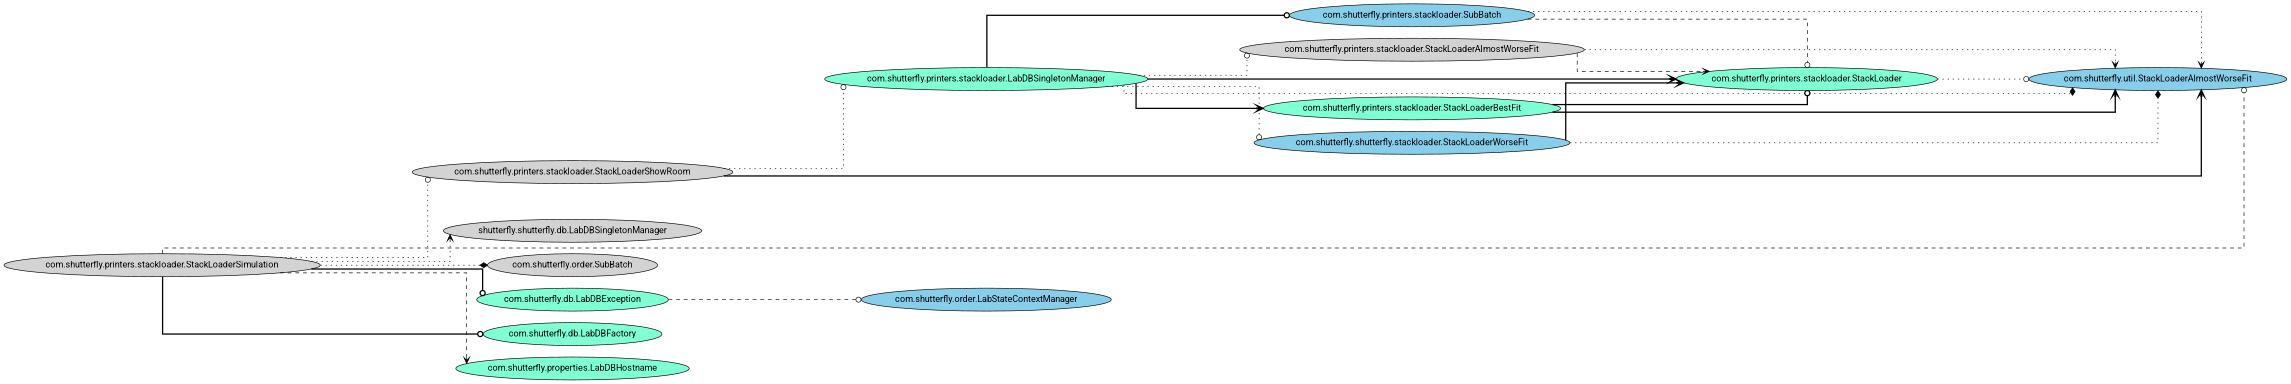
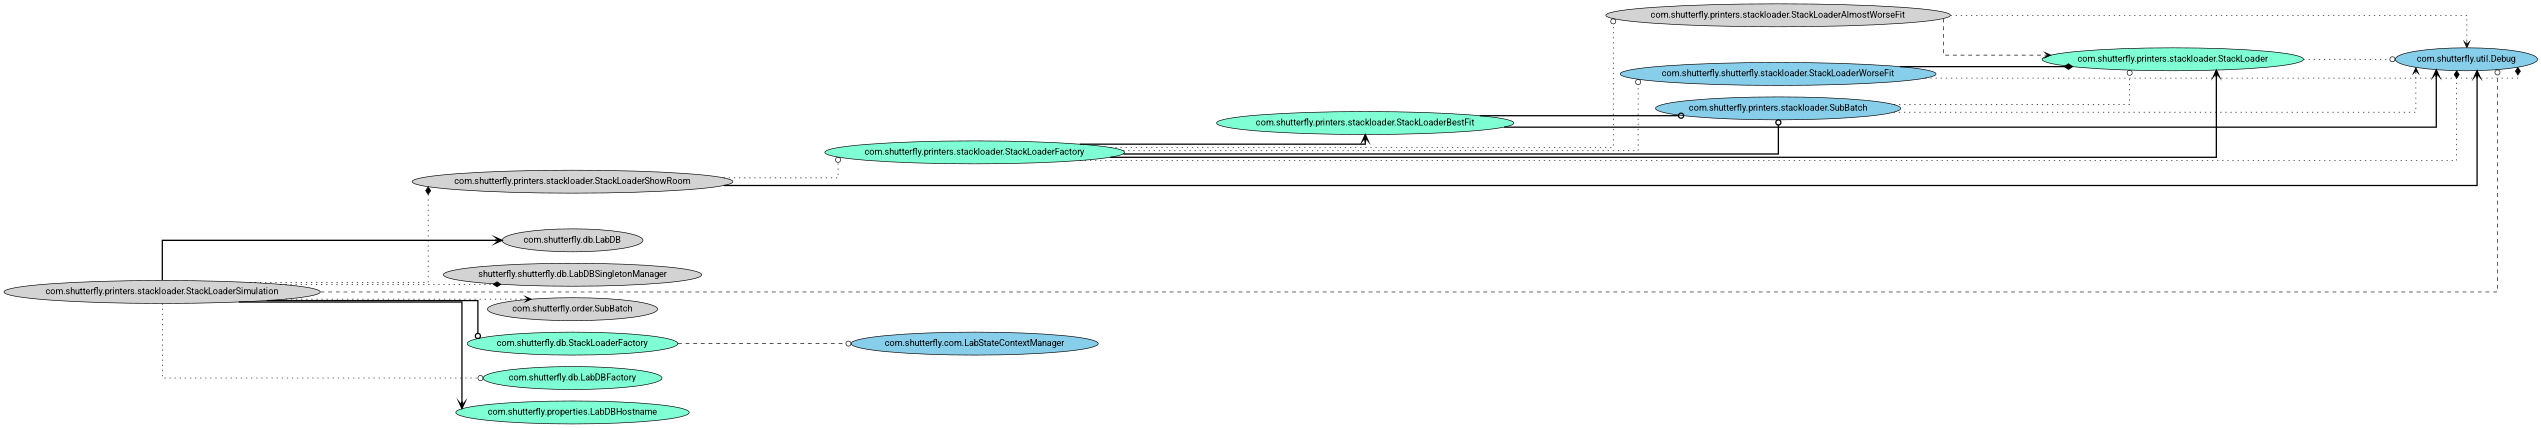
edge "com.shutterfly.printers.stackloader.SubBatch" -> "com.shutterfly.printers.stackloader.StackLoader": style dashed -> dotted
node "com.shutterfly.printers.stackloader.LabDBSingletonManager": label "com.shutterfly.printers.stackloader.LabDBSingletonManager" -> "com.shutterfly.printers.stackloader.StackLoaderFactory"
node "com.shutterfly.util.StackLoaderAlmostWorseFit": label "com.shutterfly.util.StackLoaderAlmostWorseFit" -> "com.shutterfly.util.Debug"
edge "com.shutterfly.shutterfly.stackloader.StackLoaderWorseFit" -> "com.shutterfly.printers.stackloader.StackLoader": arrowhead vee -> diamond
edge "com.shutterfly.printers.stackloader.StackLoaderBestFit" -> "com.shutterfly.printers.stackloader.StackLoader": now "com.shutterfly.printers.stackloader.StackLoaderBestFit" -> "com.shutterfly.printers.stackloader.SubBatch"
node "com.shutterfly.db.LabDB": added
edge "com.shutterfly.printers.stackloader.StackLoaderSimulation" -> "com.shutterfly.printers.stackloader.StackLoaderShowRoom": arrowhead odot -> diamond
edge "com.shutterfly.printers.stackloader.StackLoaderSimulation" -> "shutterfly.shutterfly.db.LabDBSingletonManager": arrowhead vee -> diamond
edge "com.shutterfly.printers.stackloader.StackLoaderSimulation" -> "com.shutterfly.order.SubBatch": arrowhead diamond -> vee
edge "com.shutterfly.printers.stackloader.StackLoaderSimulation" -> "com.shutterfly.properties.LabDBHostname": style dashed -> bold
node "com.shutterfly.db.LabDBException": label "com.shutterfly.db.LabDBException" -> "com.shutterfly.db.StackLoaderFactory"
node "com.shutterfly.order.LabStateContextManager": label "com.shutterfly.order.LabStateContextManager" -> "com.shutterfly.com.LabStateContextManager"
edge "com.shutterfly.printers.stackloader.StackLoaderSimulation" -> "com.shutterfly.db.LabDBFactory": style bold -> dotted
